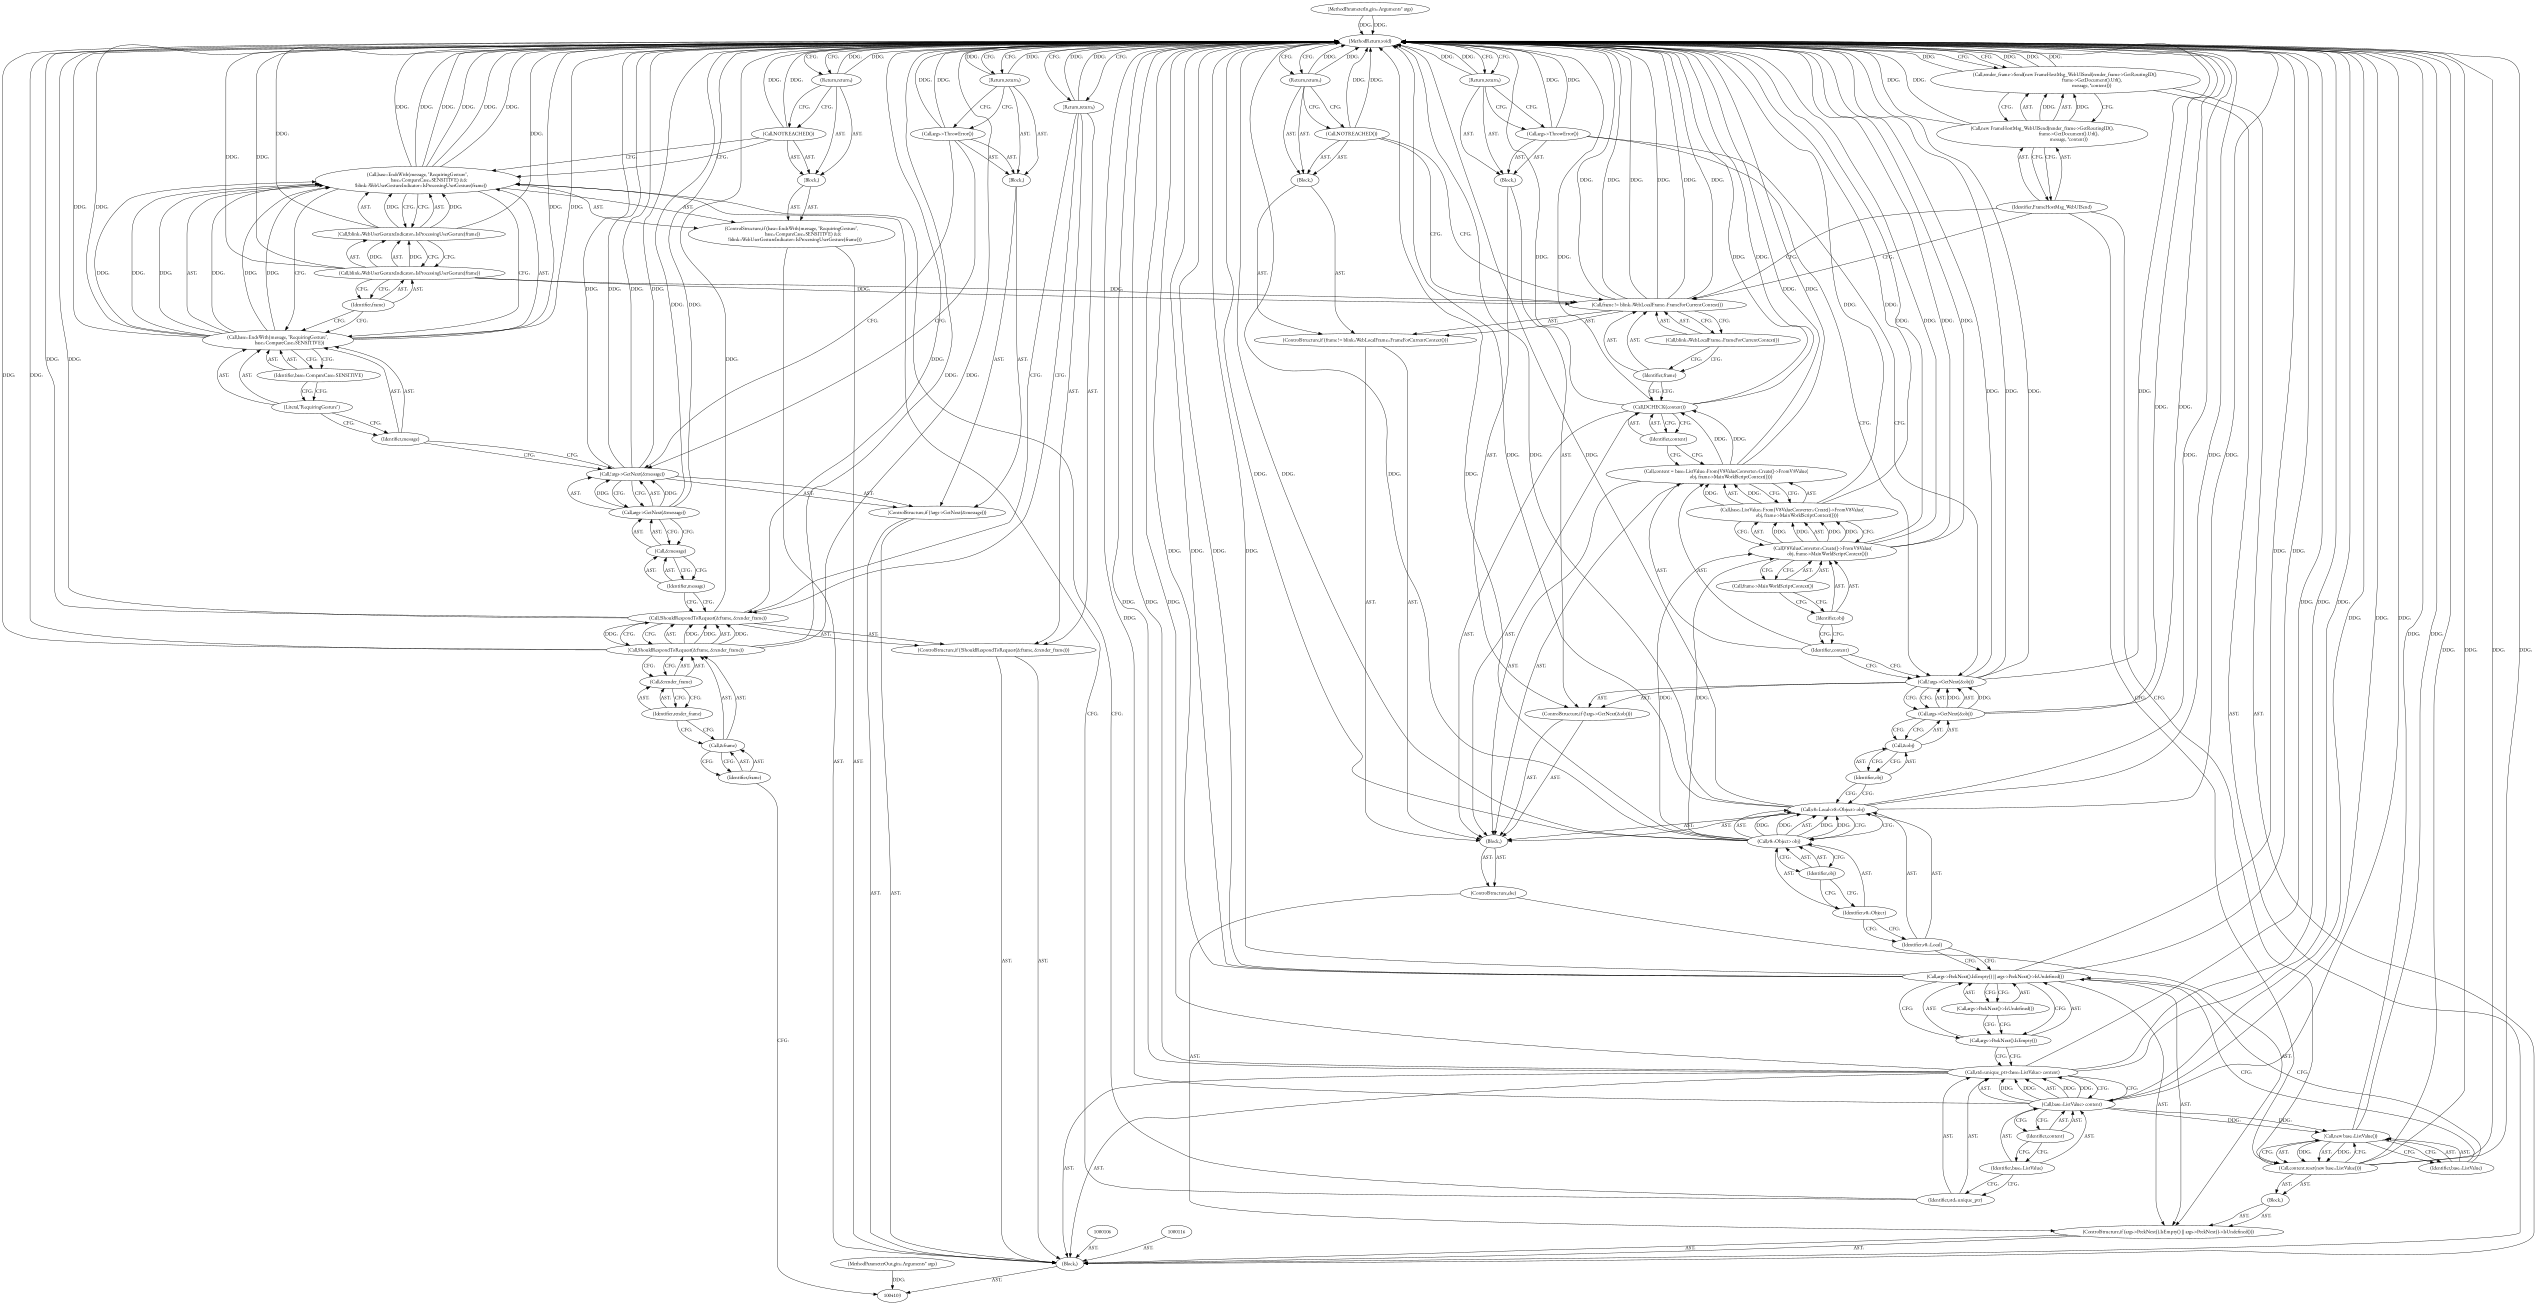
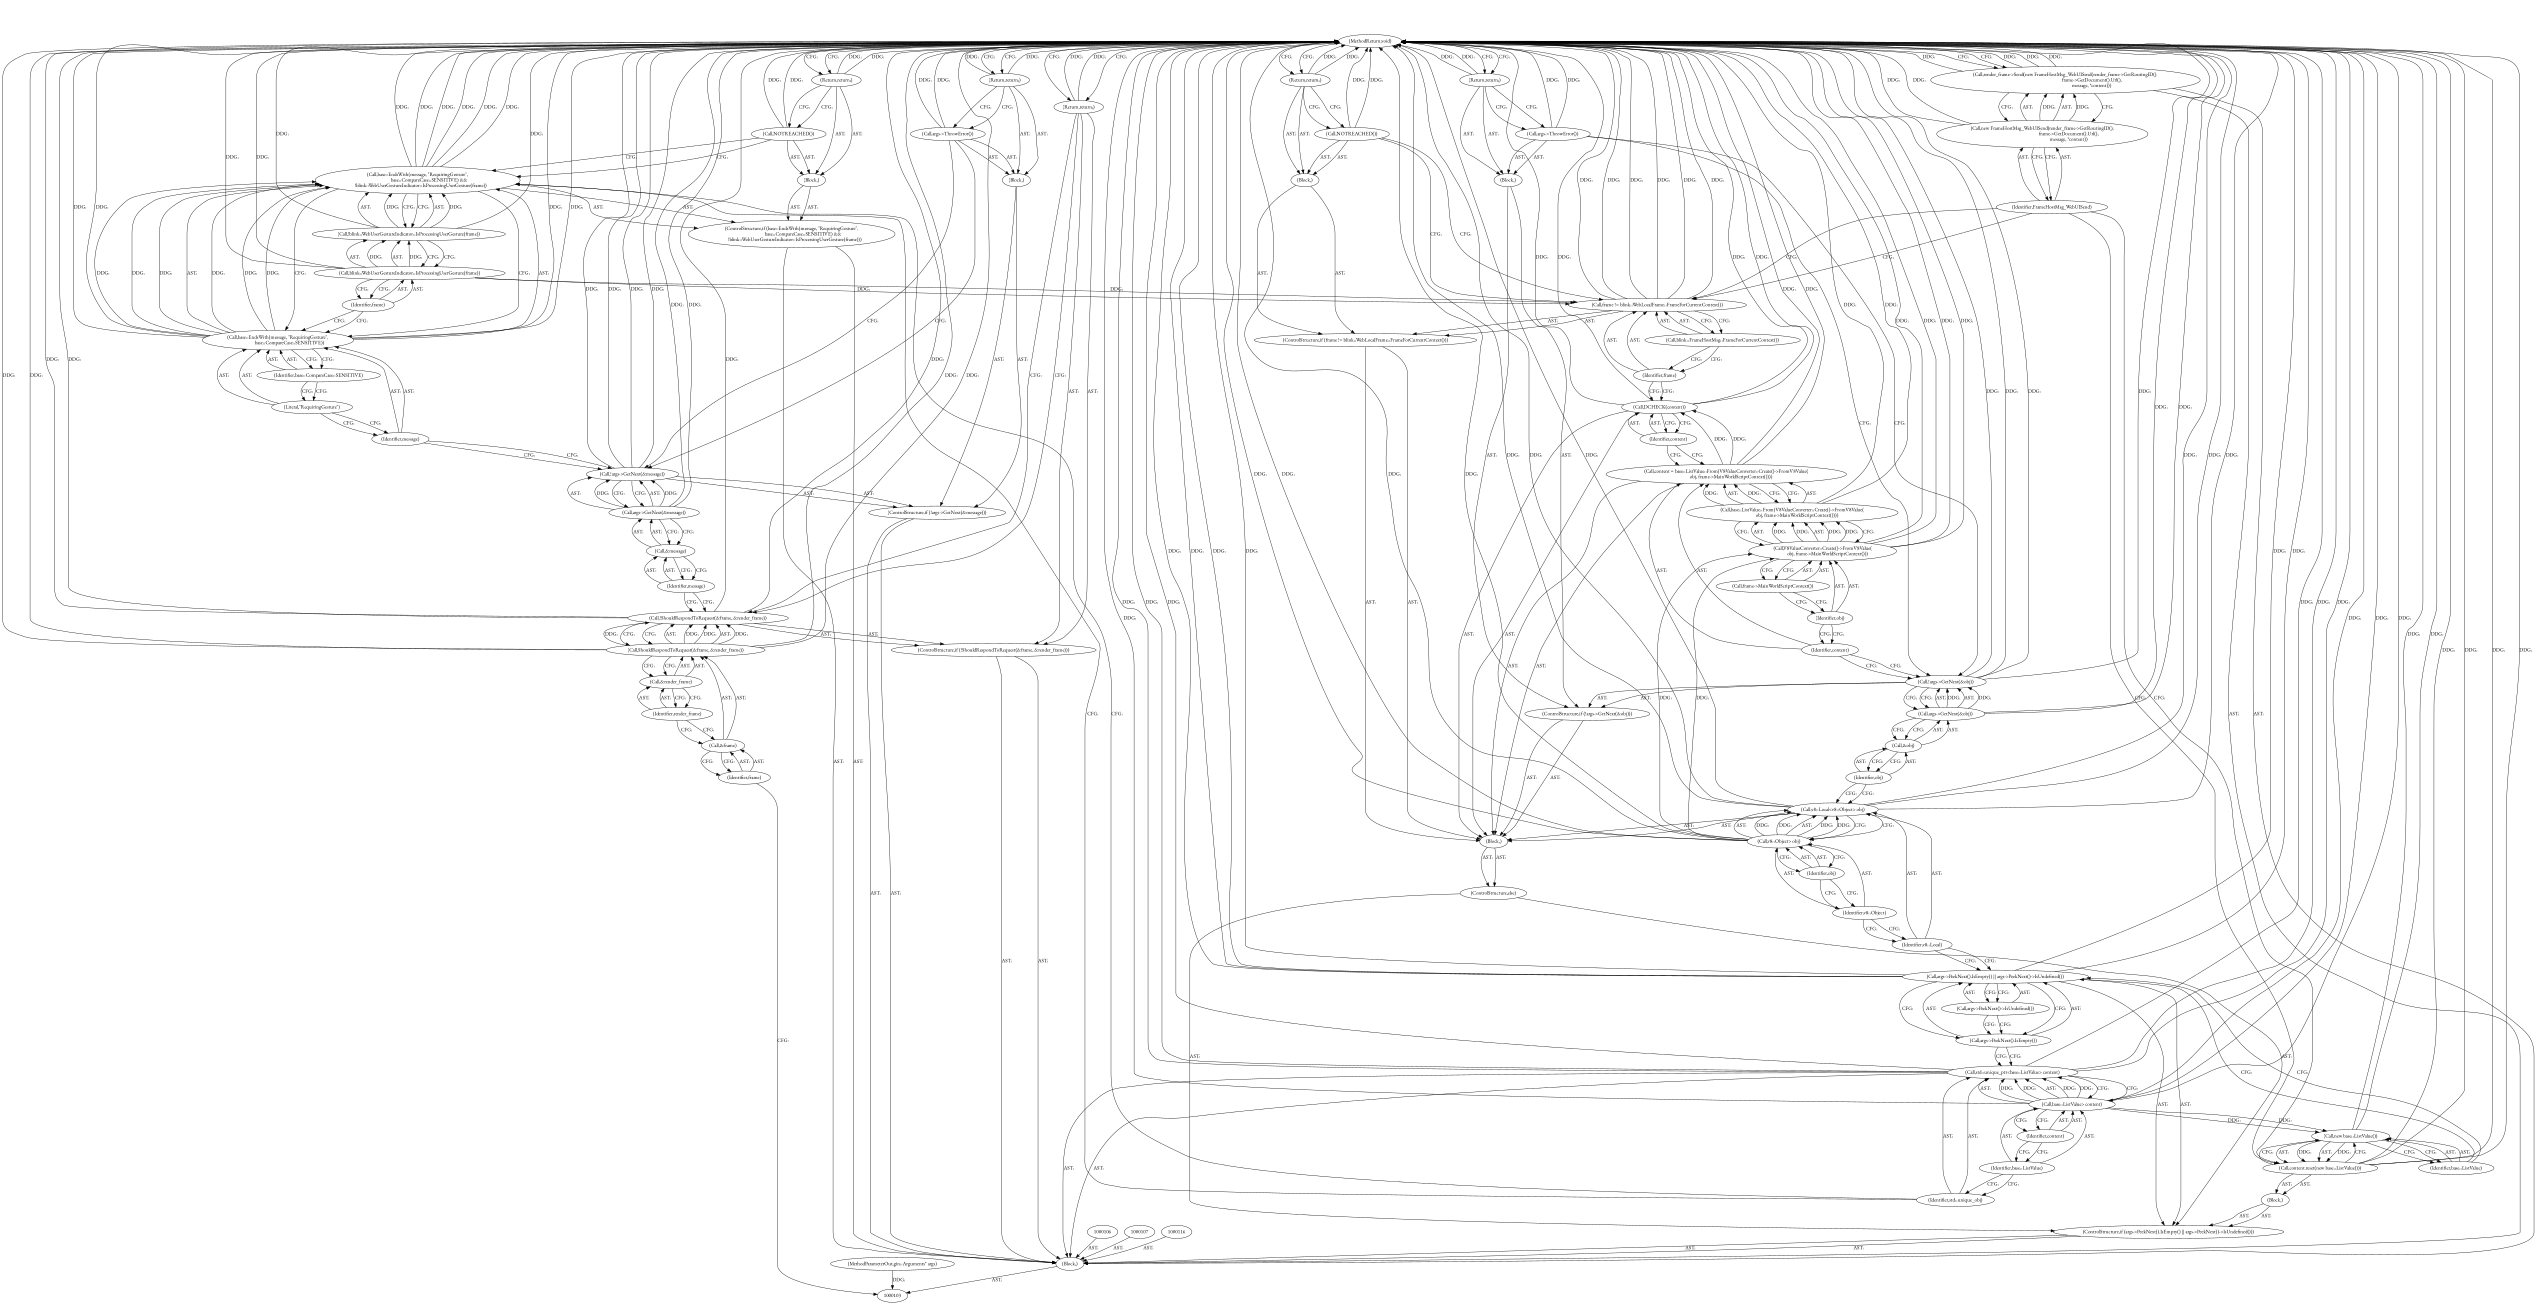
node "(MethodParameterIn,gin::Arguments* args)": removed
node "(Call,blink::WebLocalFrame::FrameForCurrentContext())": label "(Call,blink::WebLocalFrame::FrameForCurrentContext())" -> "(Call,blink::FrameHostMsg::FrameForCurrentContext())"
node "(Identifier,std::unique_ptr)": label "(Identifier,std::unique_ptr)" -> "(Identifier,std::unique_obj)"
node "1000107": added
node "1004103": label "1004103" -> "1000103"
